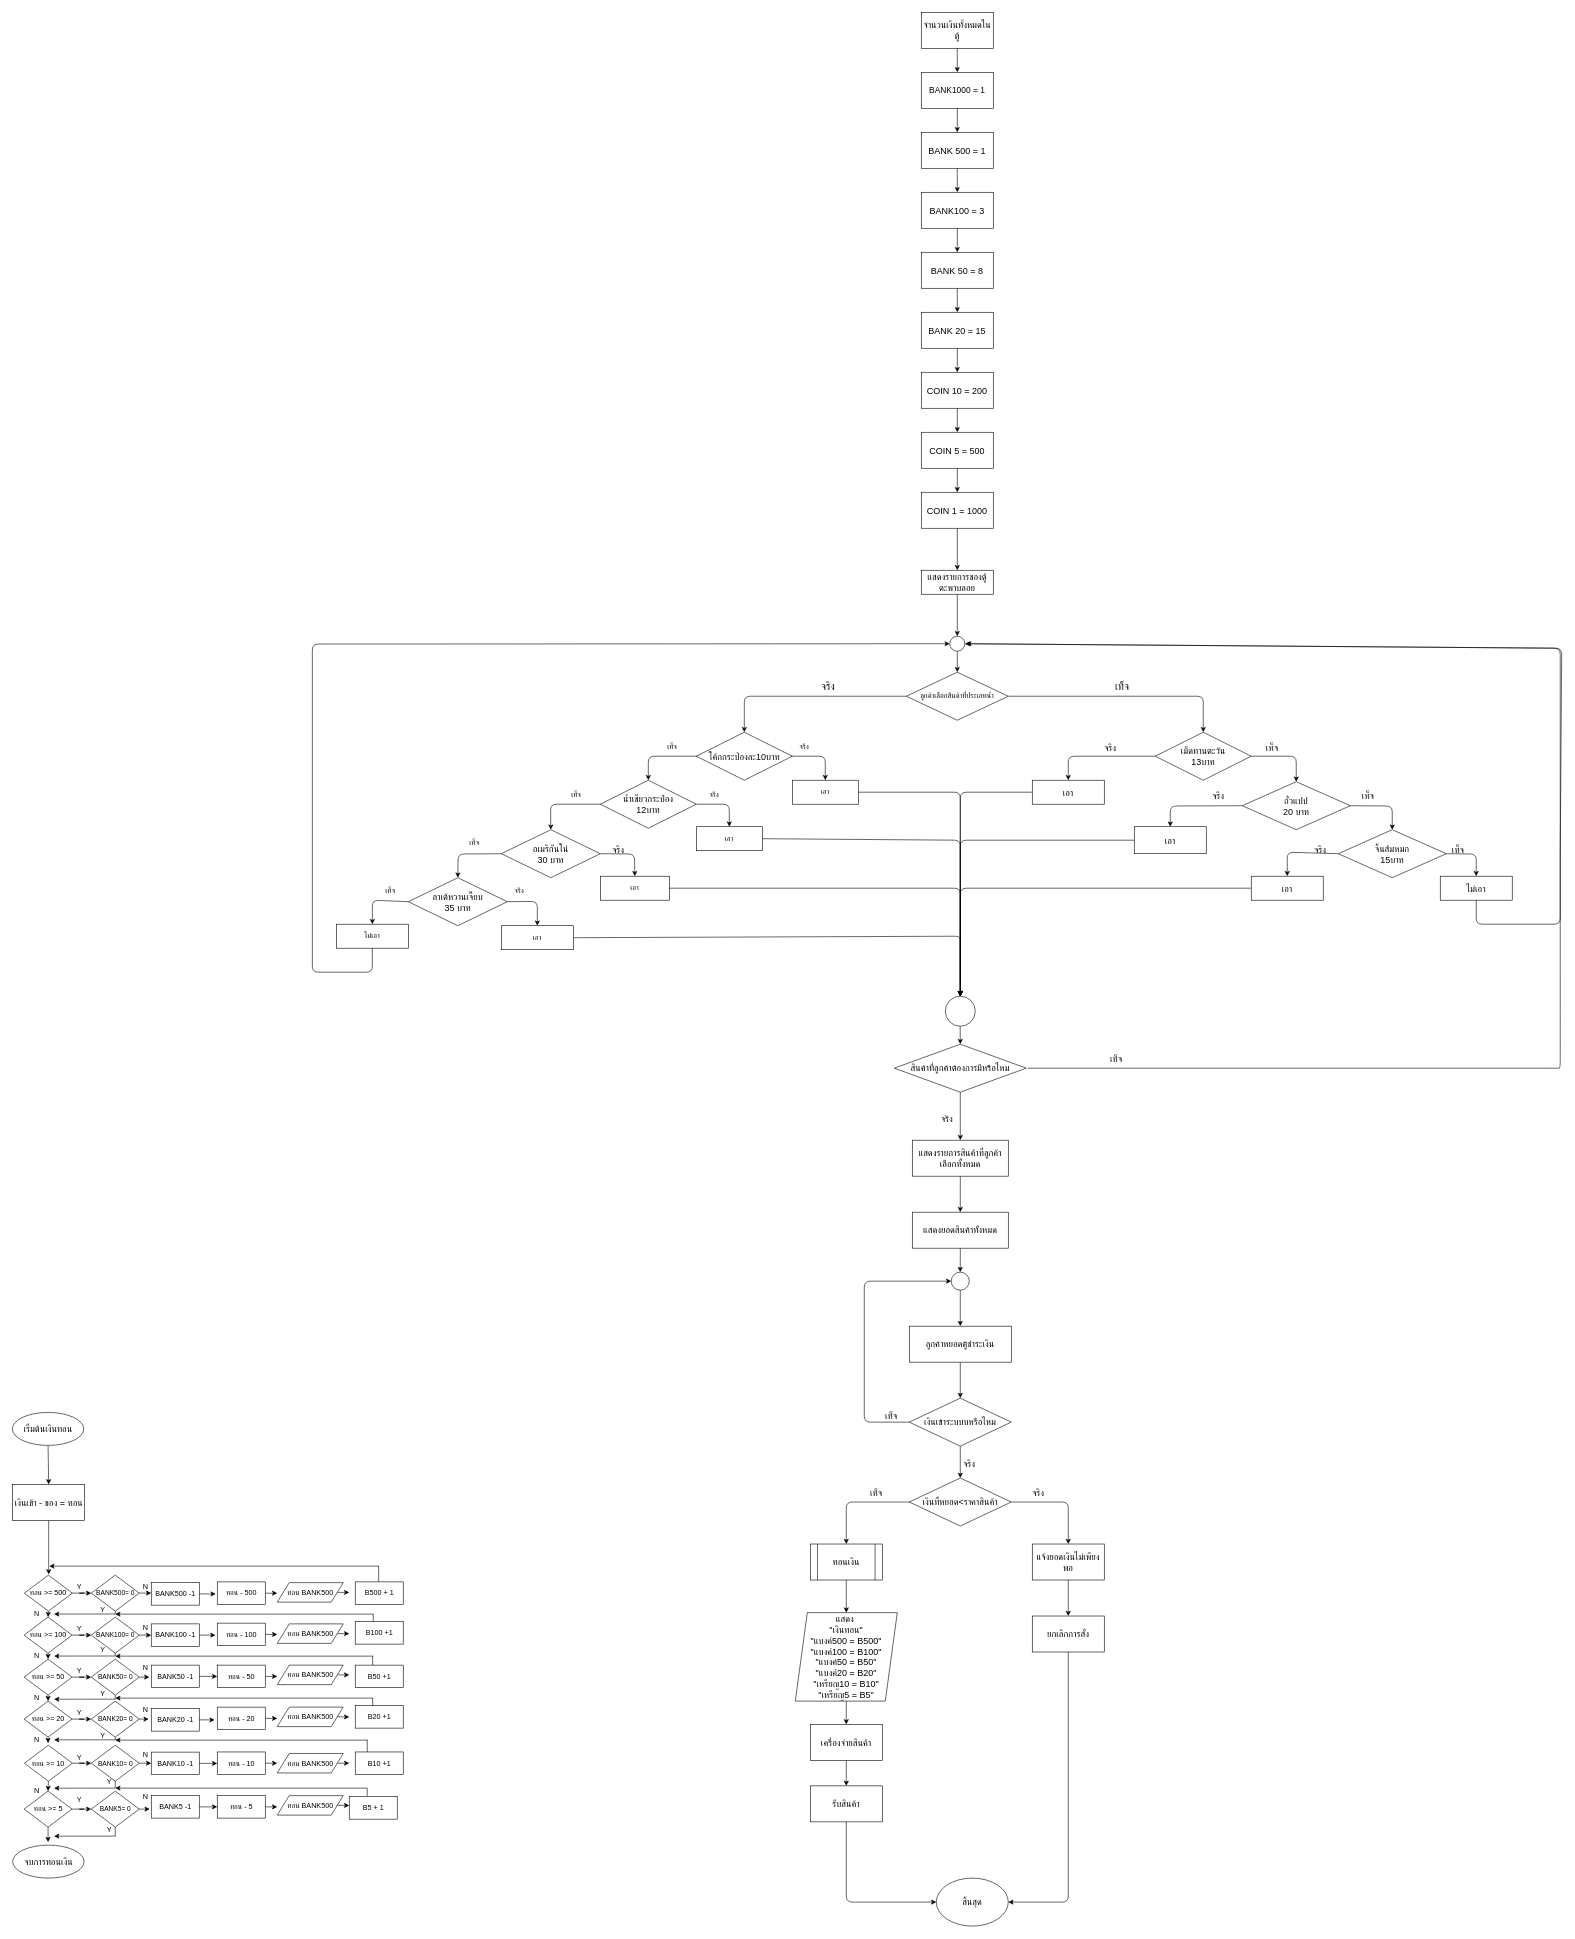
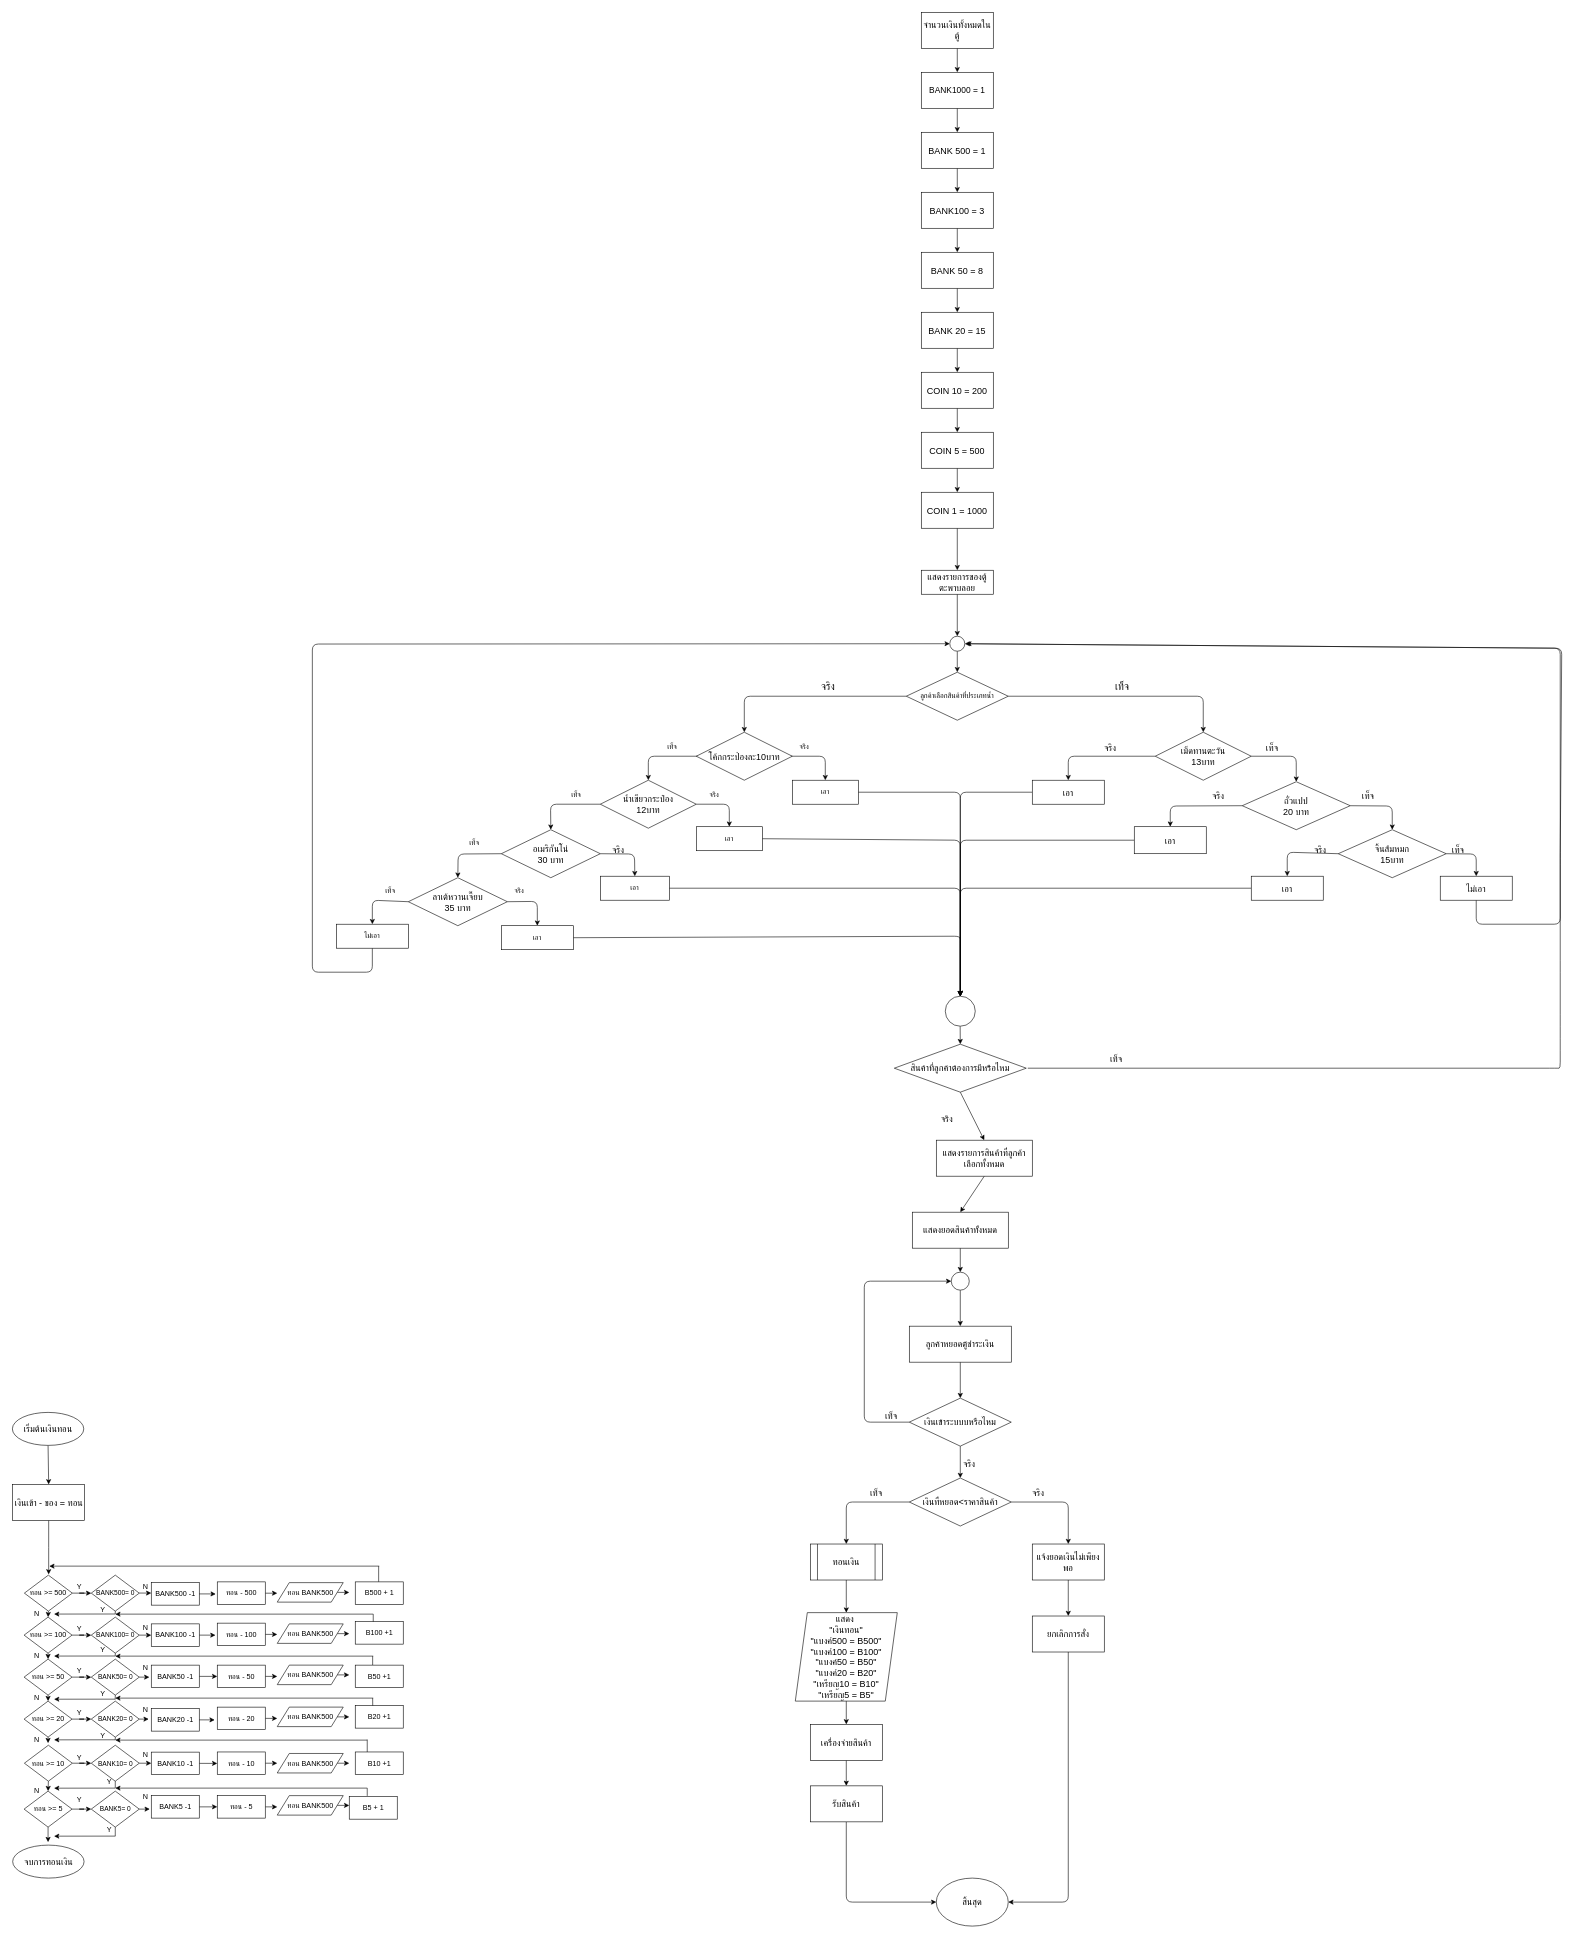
node "แสดงรายการสินค้าที่ลูกค้าเลือกทั้งหมด": moved (960, 1158) -> (984, 1158)
